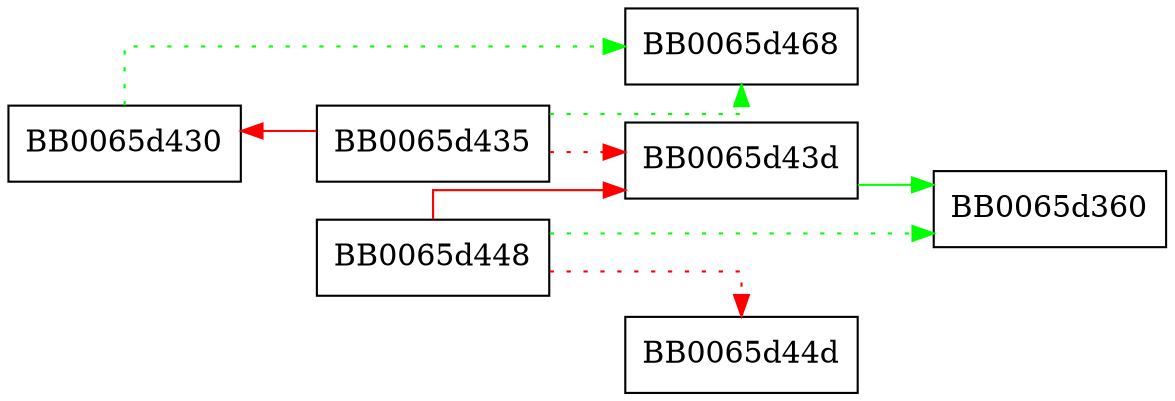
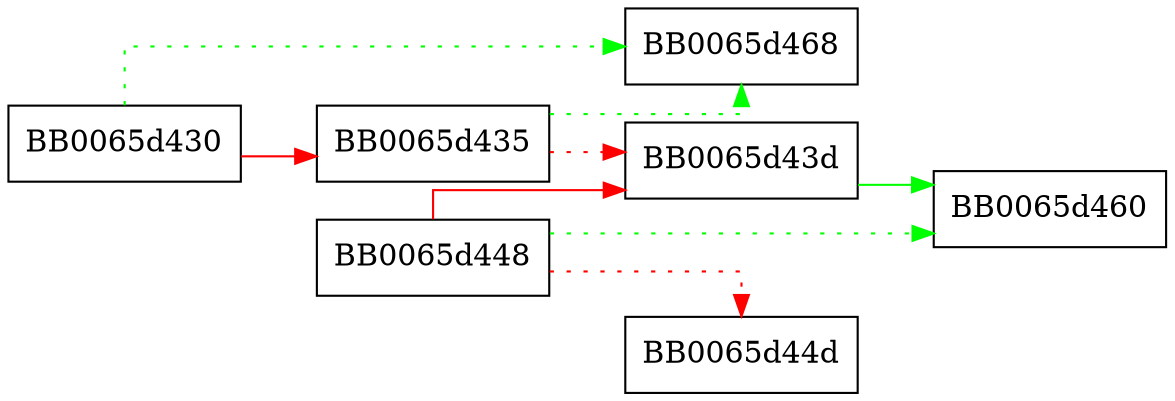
edge "BB0065d435" -> "BB0065d430": reversed
node "BB0065d360": label "BB0065d360" -> "BB0065d460"
